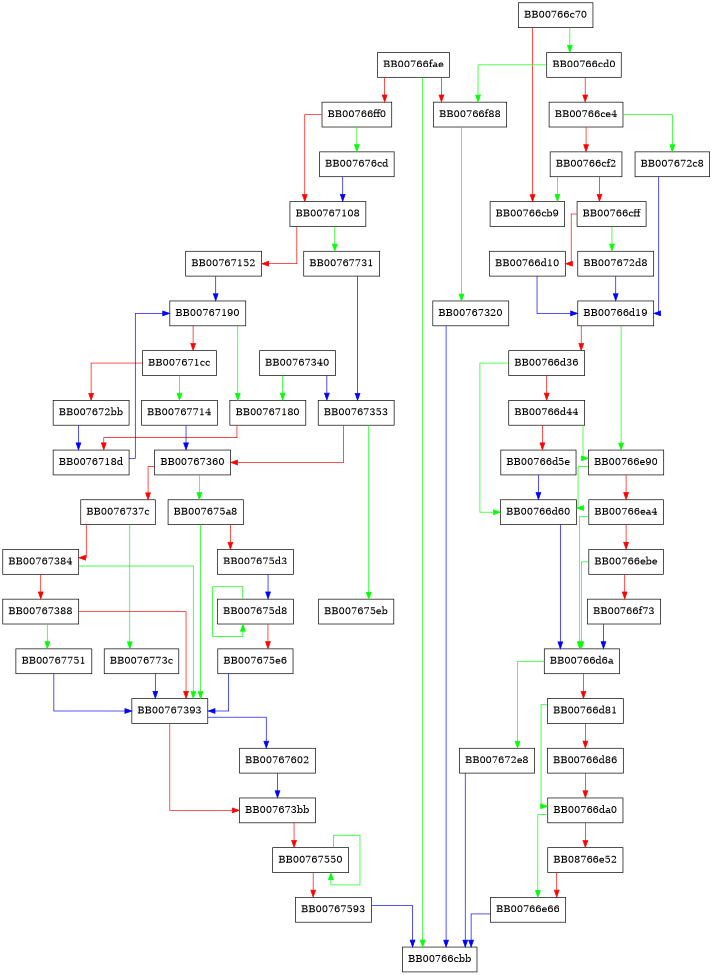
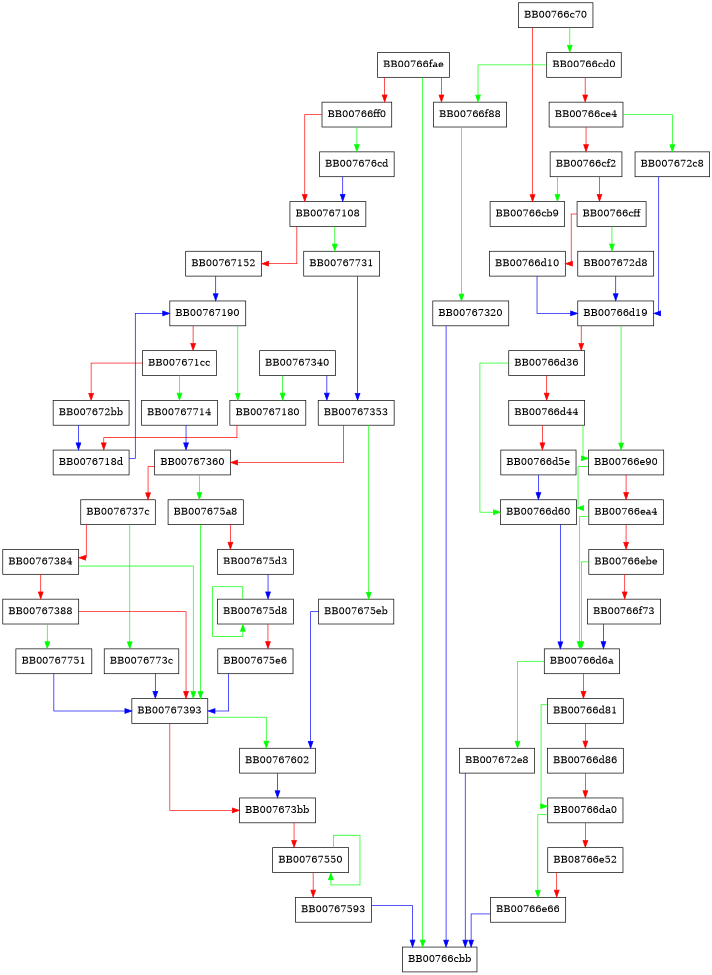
edge "BB007675eb" -> "BB00767602": added
edge "BB00767393" -> "BB00767602": color blue -> green
